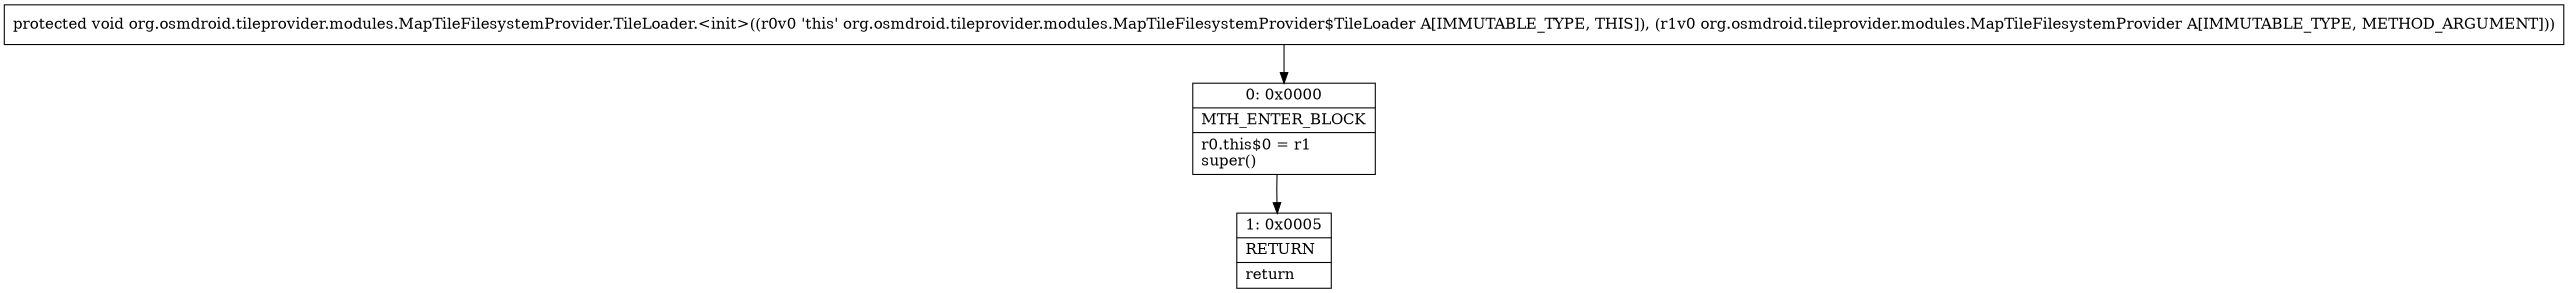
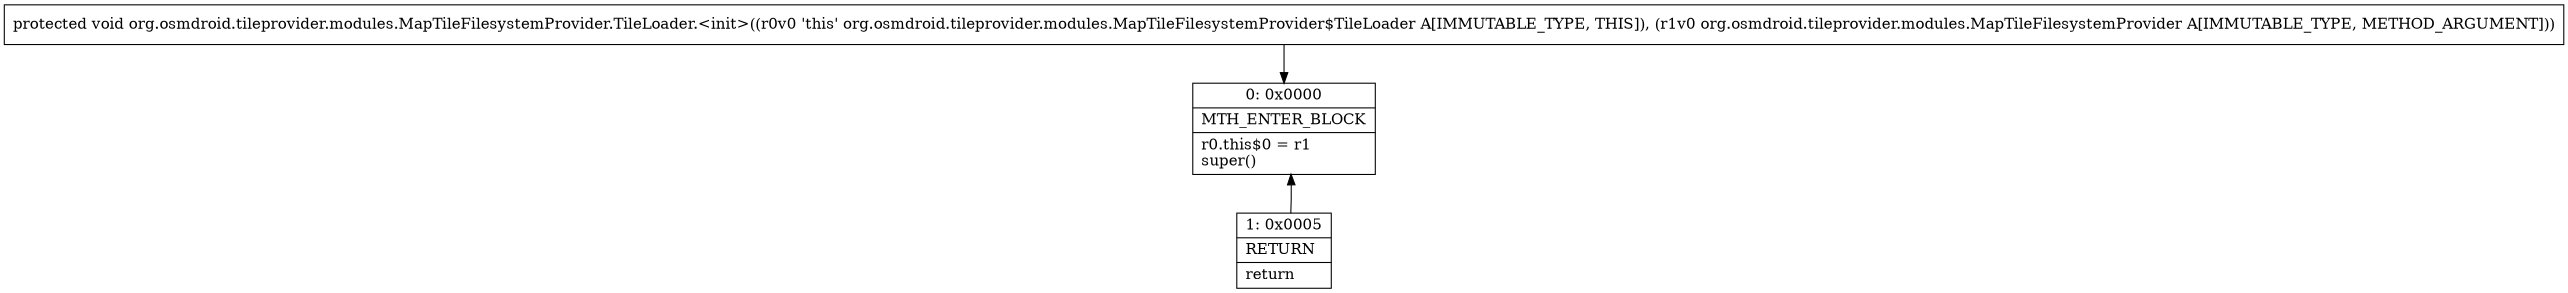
edge "0: 0x0000" -> "1: 0x0005": reversed
